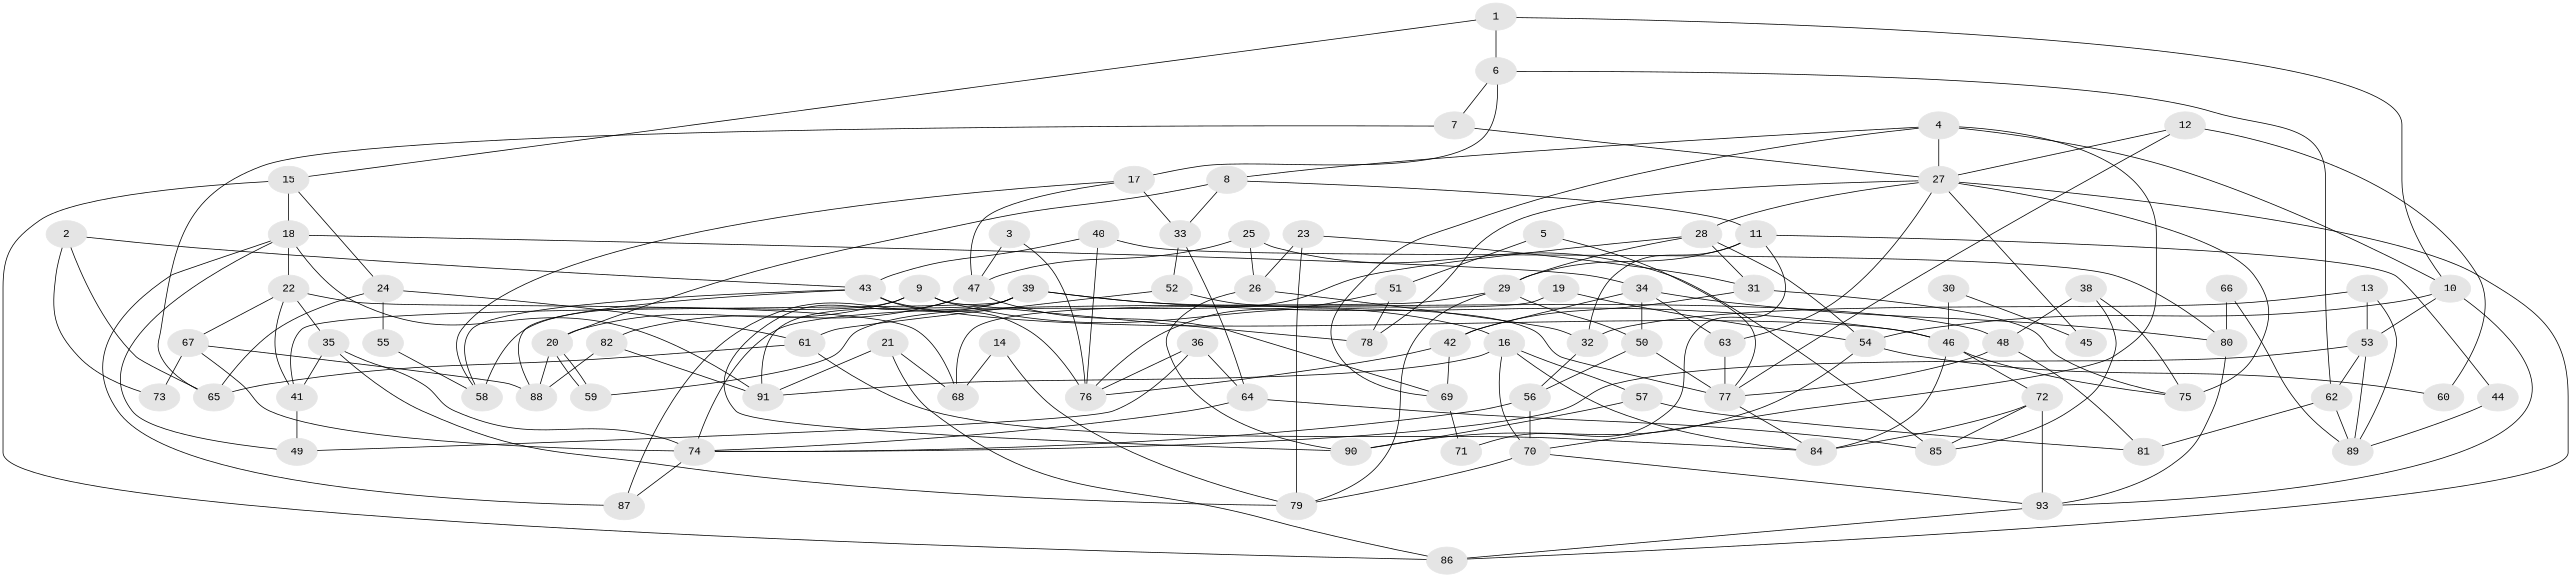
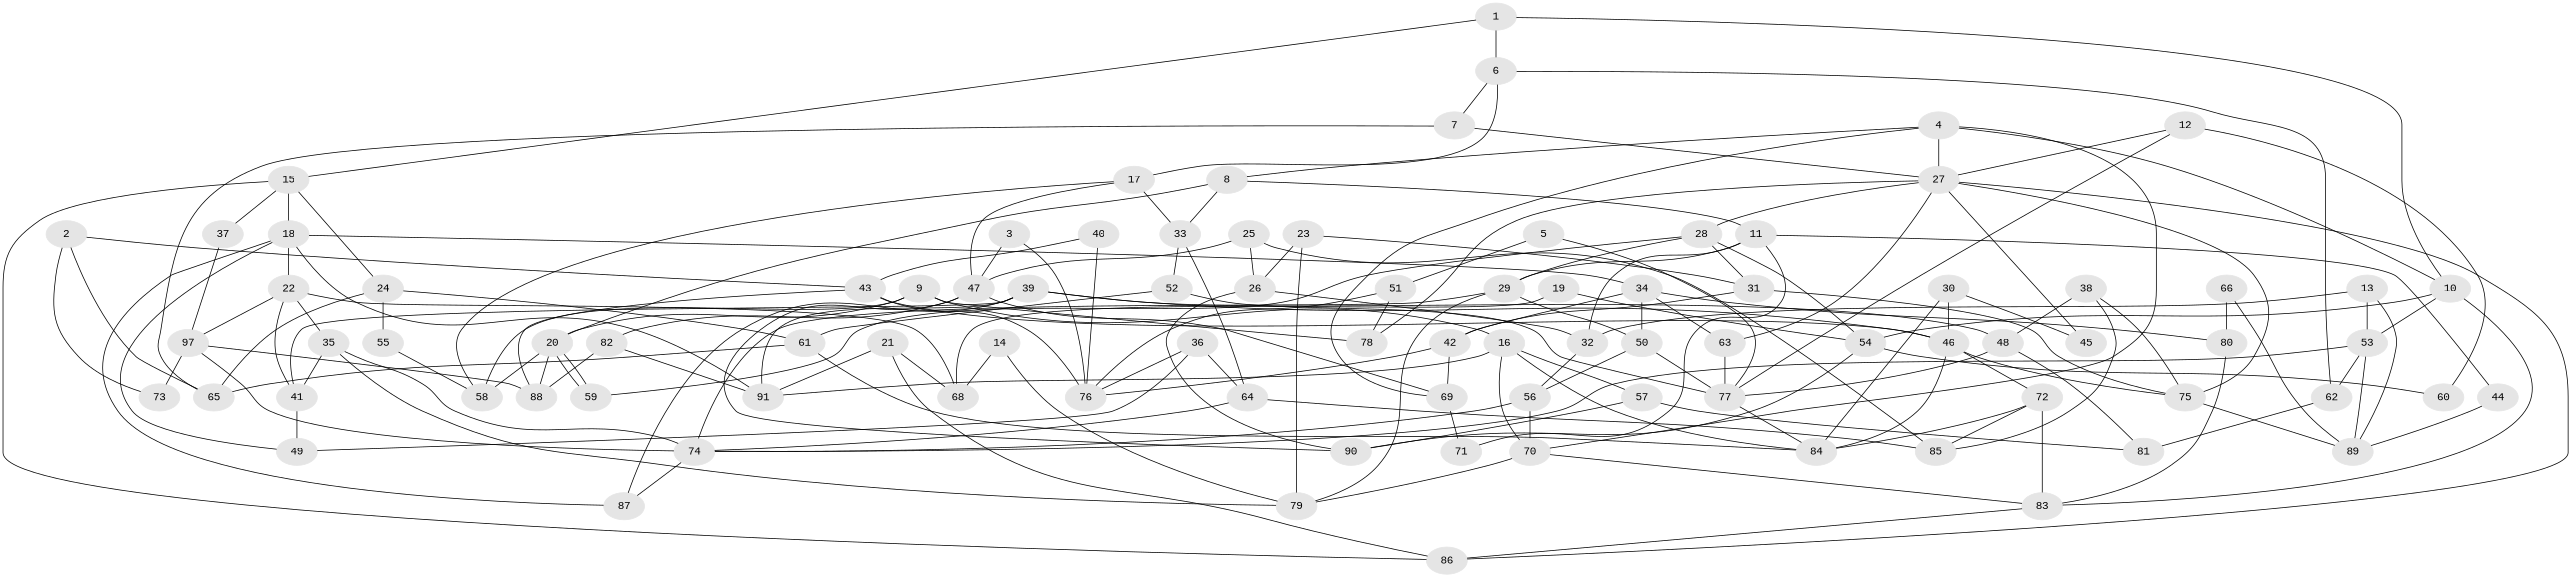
node "37": added
edge "40" -- "80": removed
edge "43" -- "58": now "20" -- "58"
node "67": label "67" -> "97"
edge "30" -- "84": added
edge "62" -- "89": now "75" -- "89"
node "93": label "93" -> "83"
